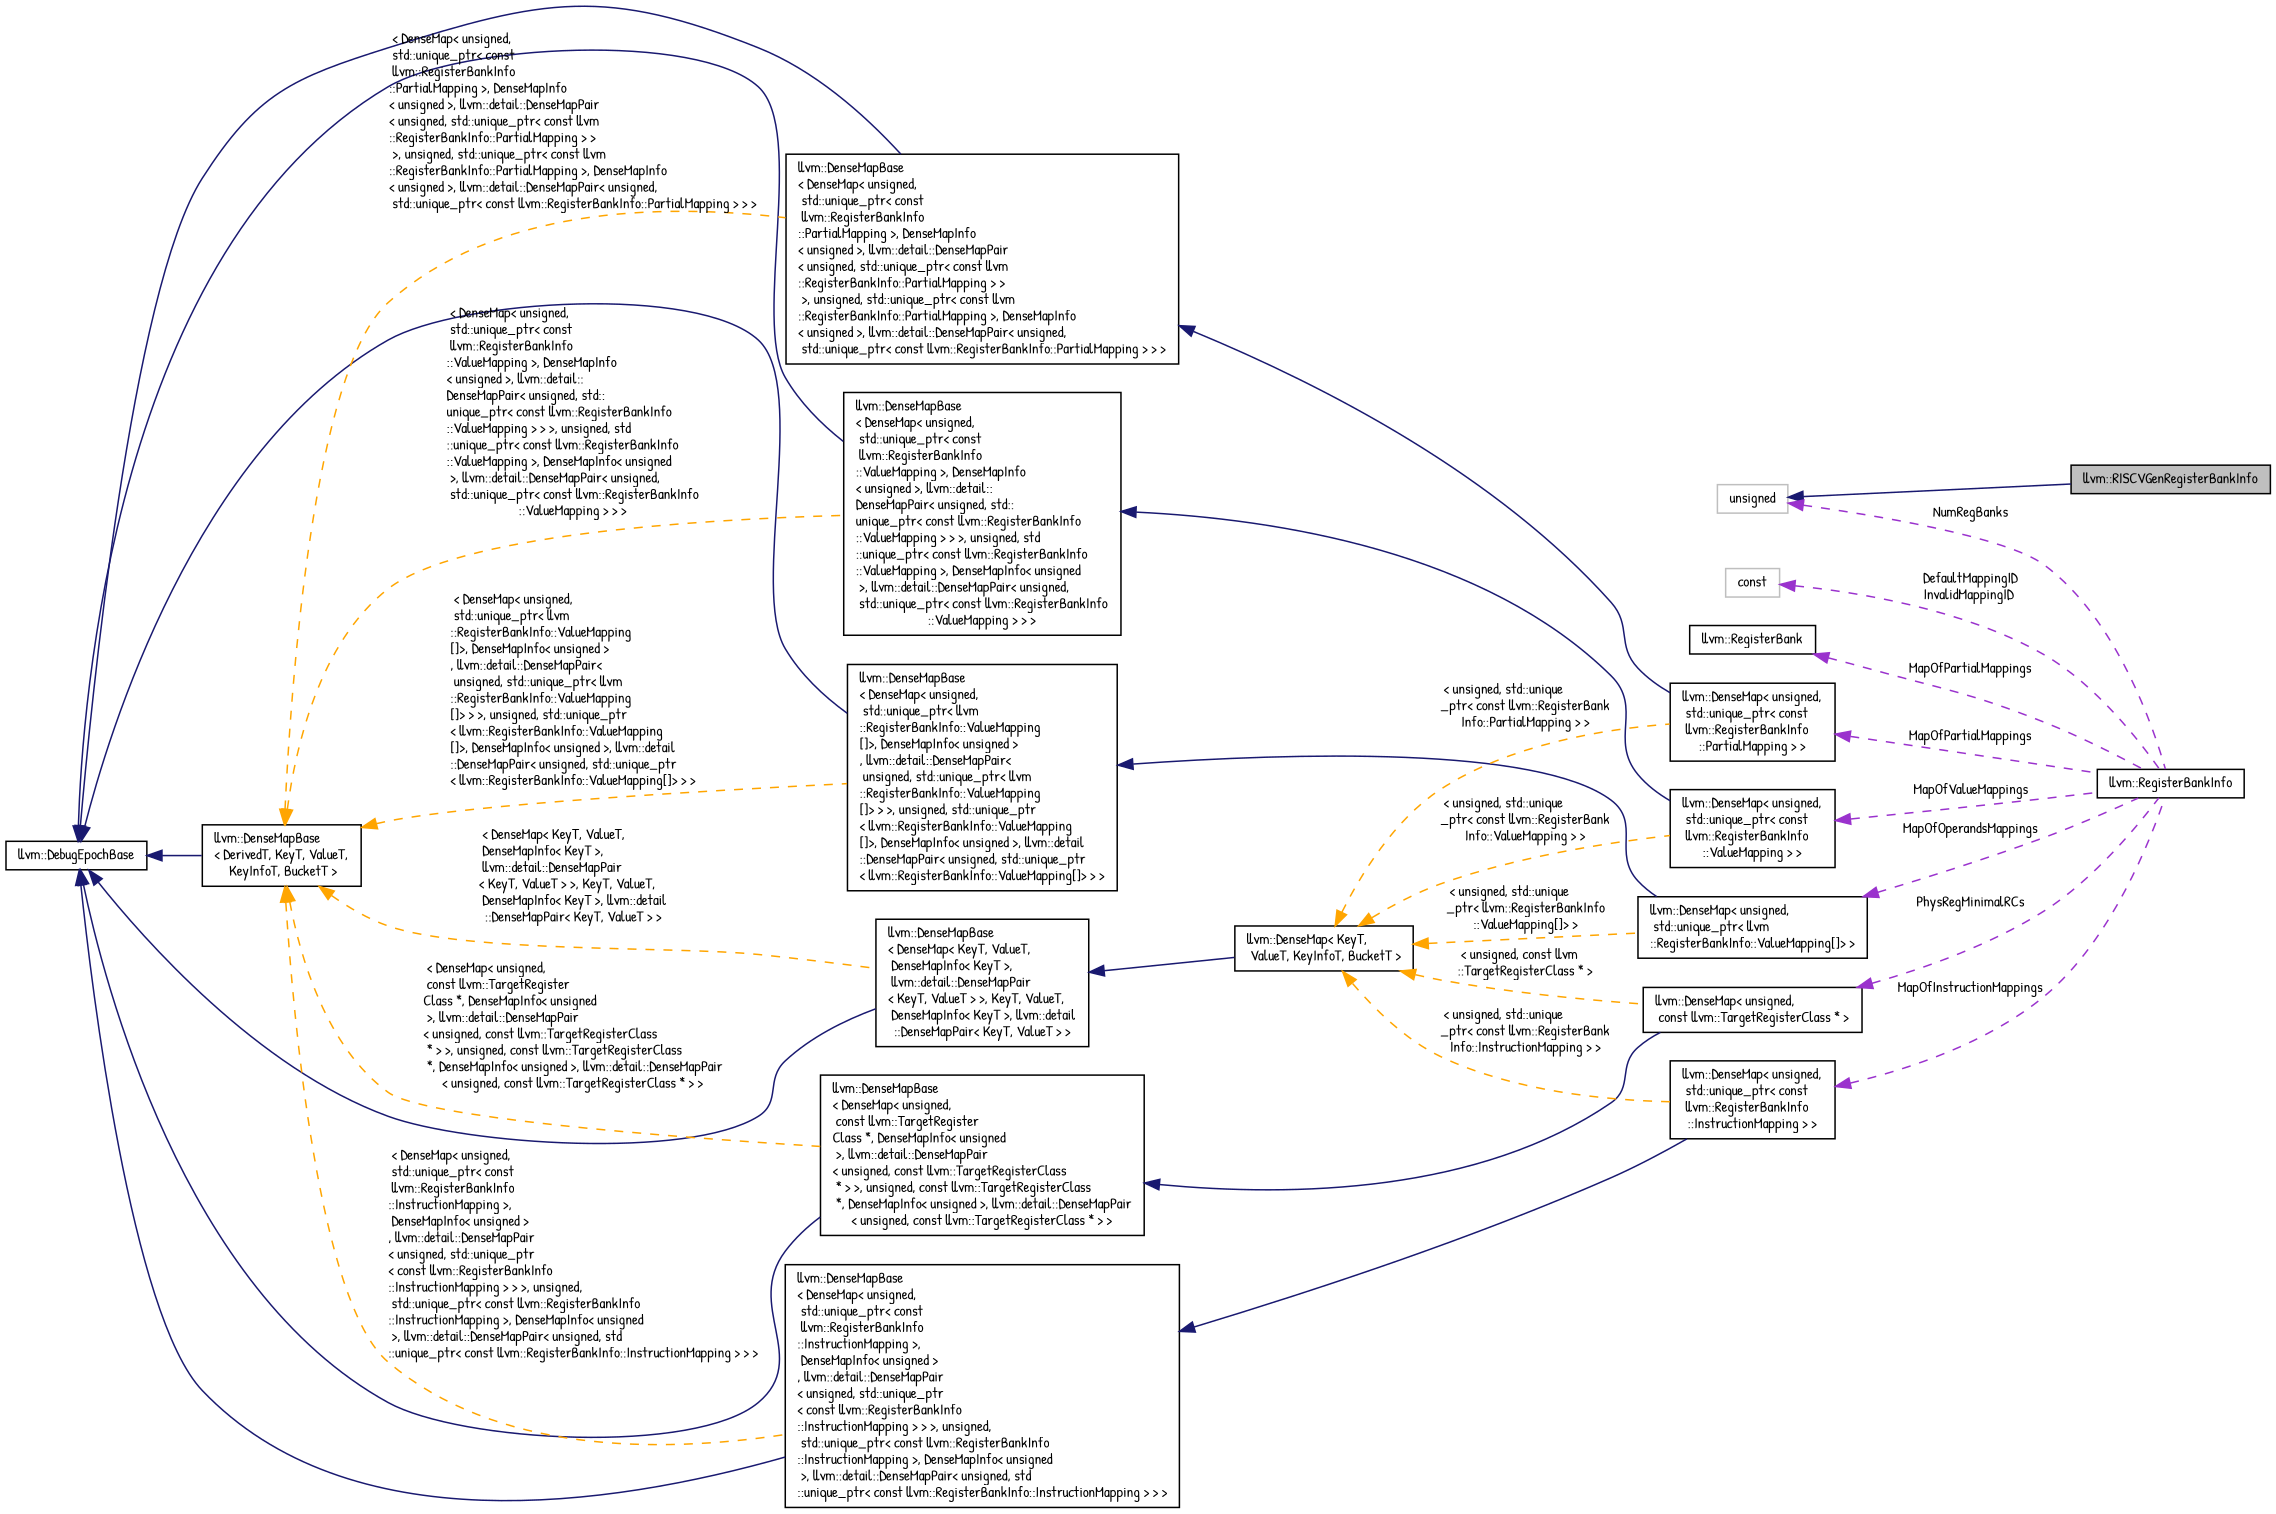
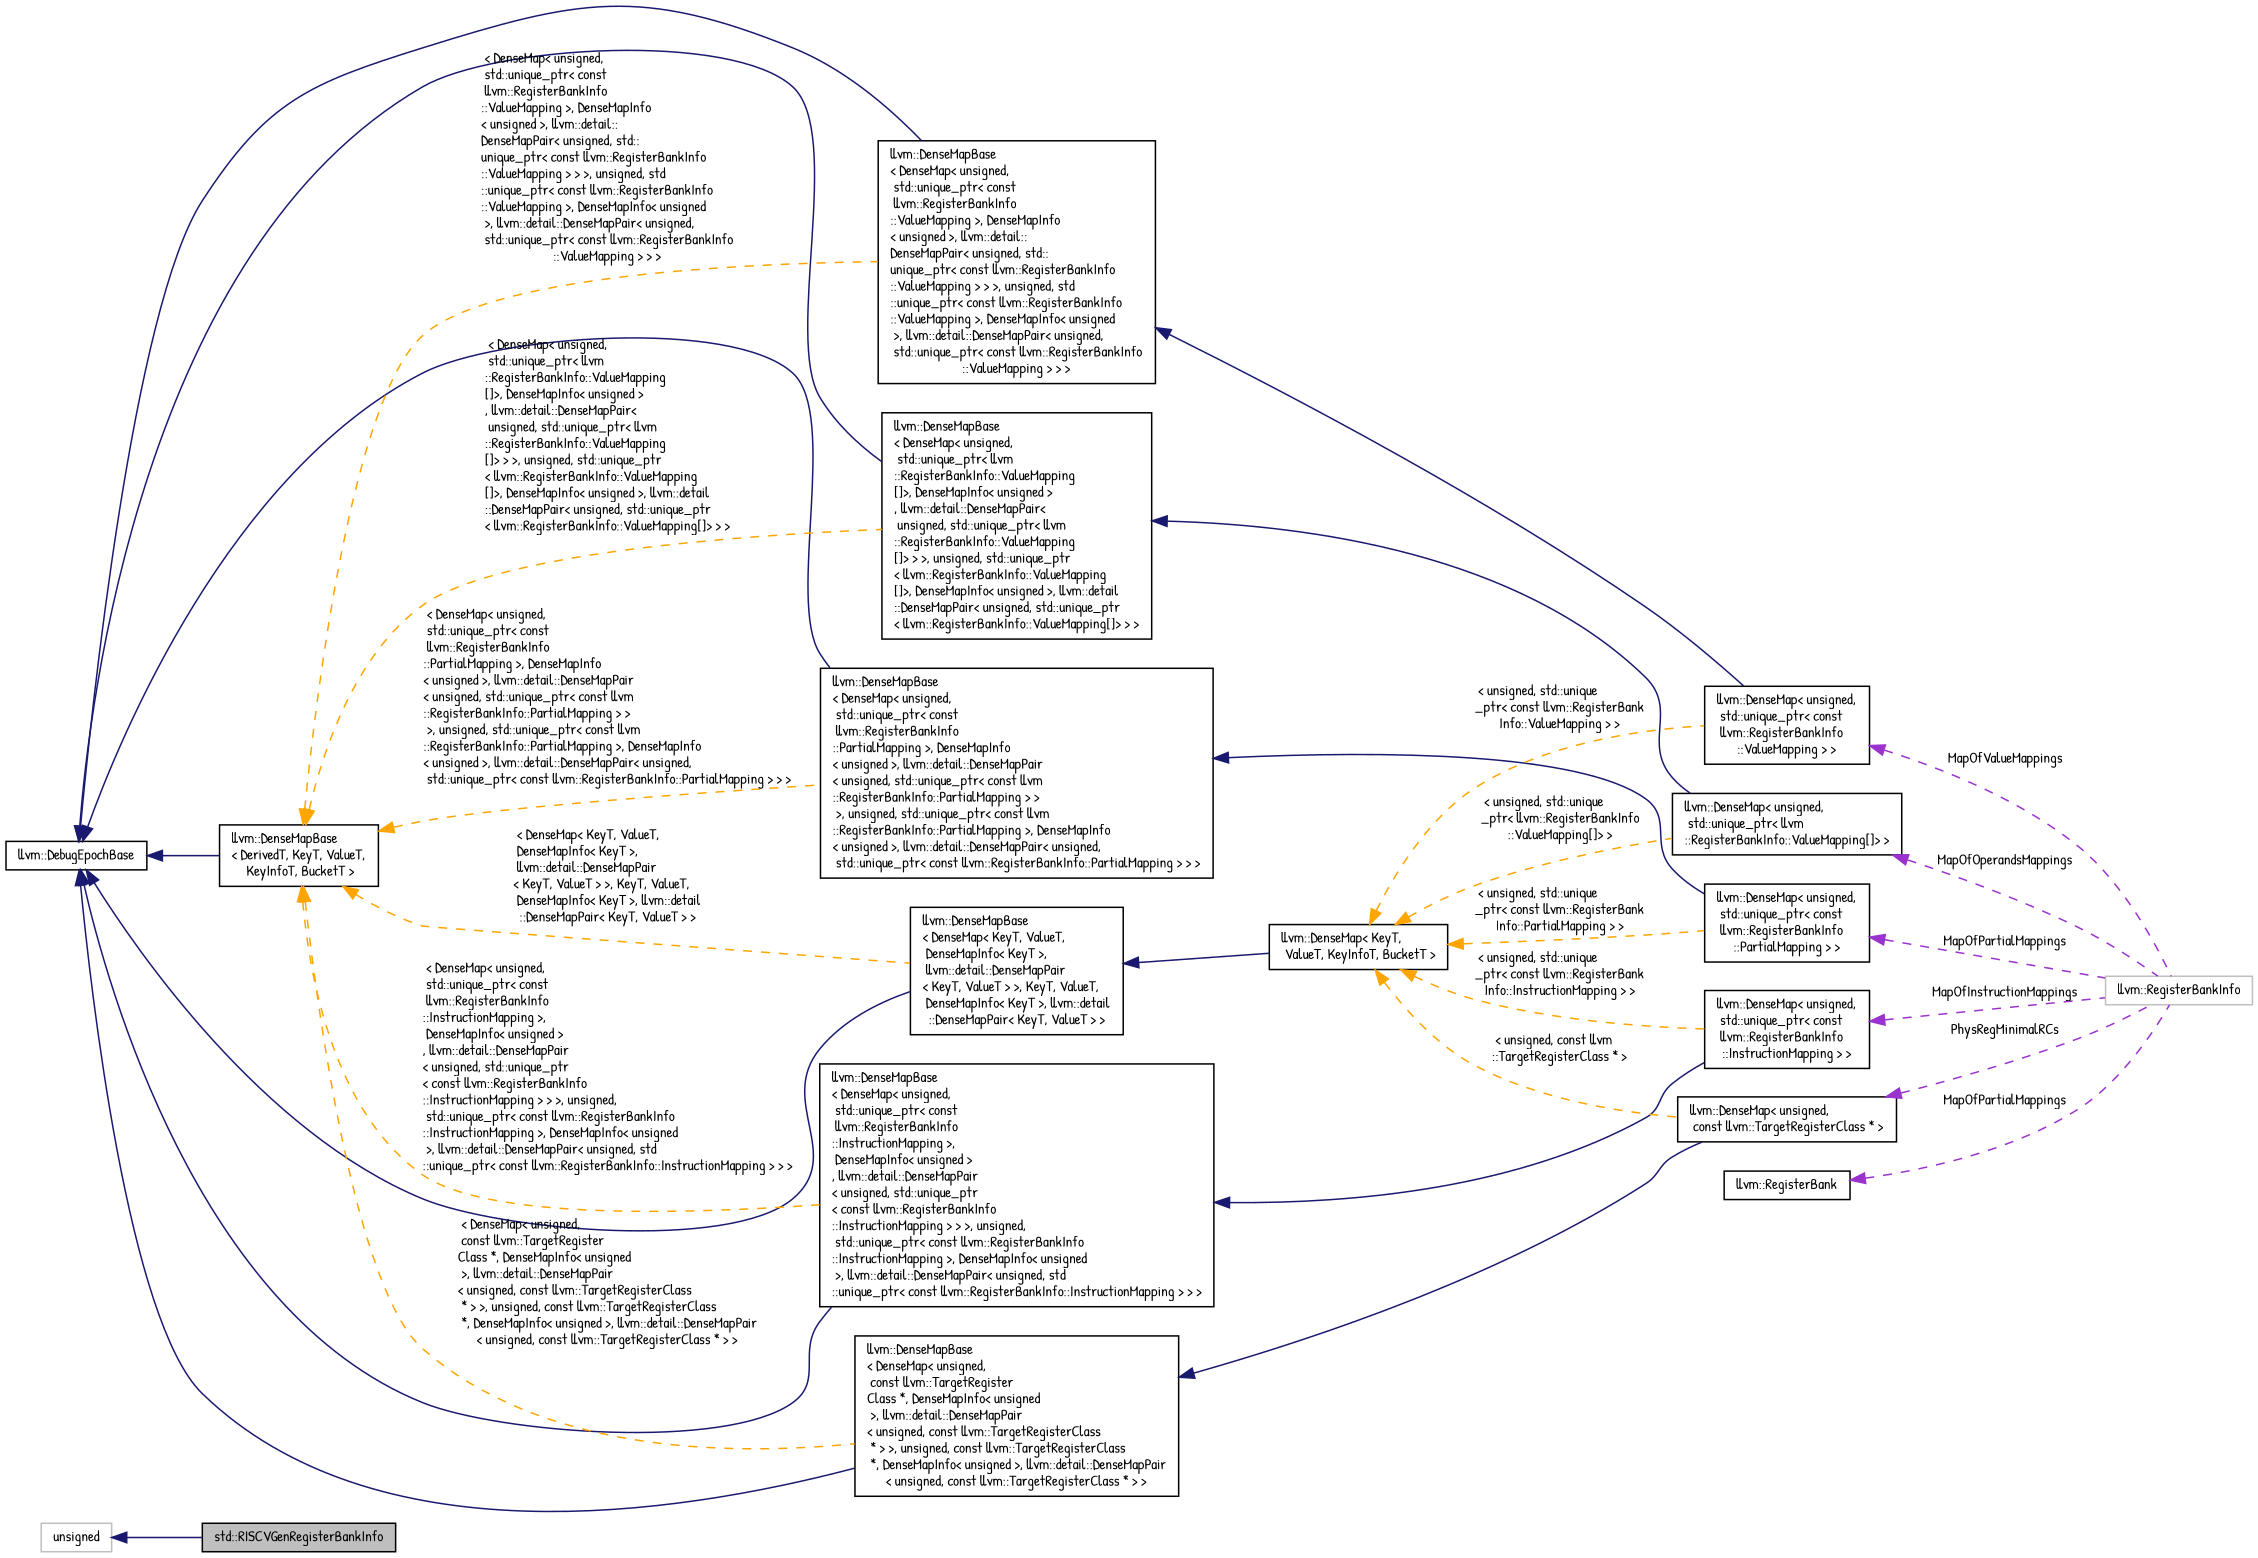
node "llvm::RISCVGenRegisterBankInfo": label "llvm::RISCVGenRegisterBankInfo" -> "std::RISCVGenRegisterBankInfo"
edge "llvm::RegisterBankInfo" -> "unsigned": removed, label "NumRegBanks"
node "const": removed
node "llvm::RegisterBankInfo": color black -> grey75
